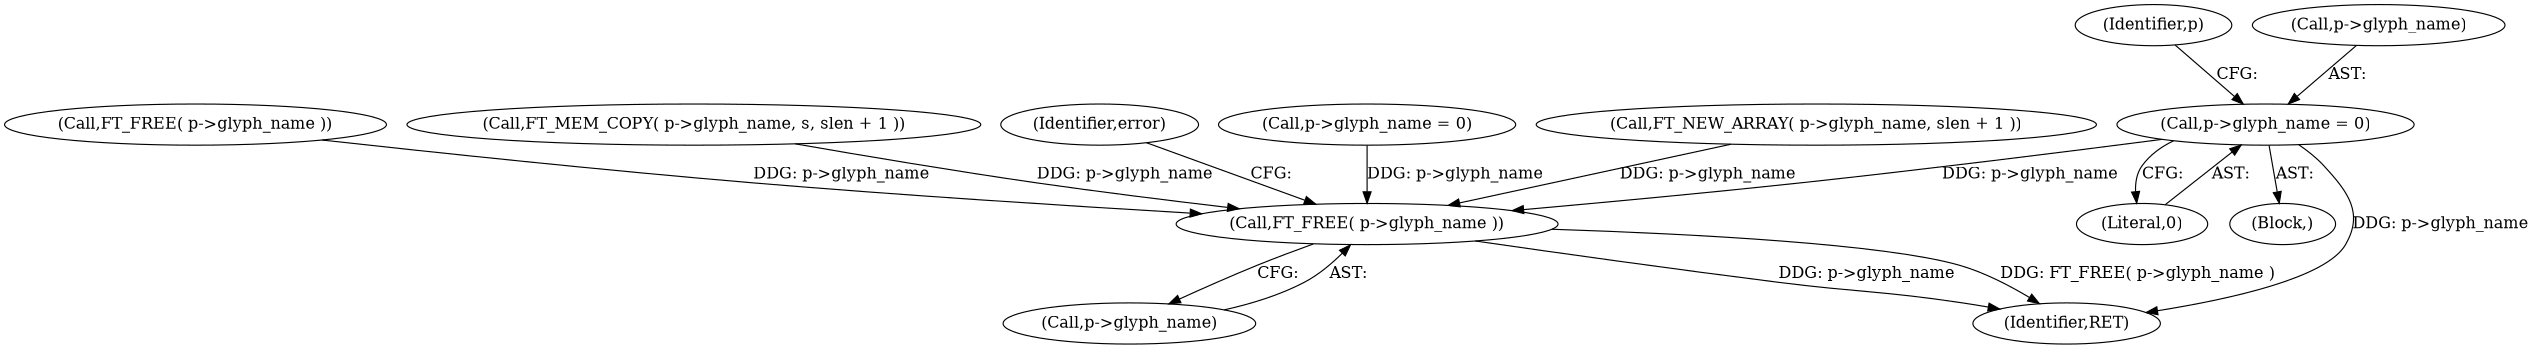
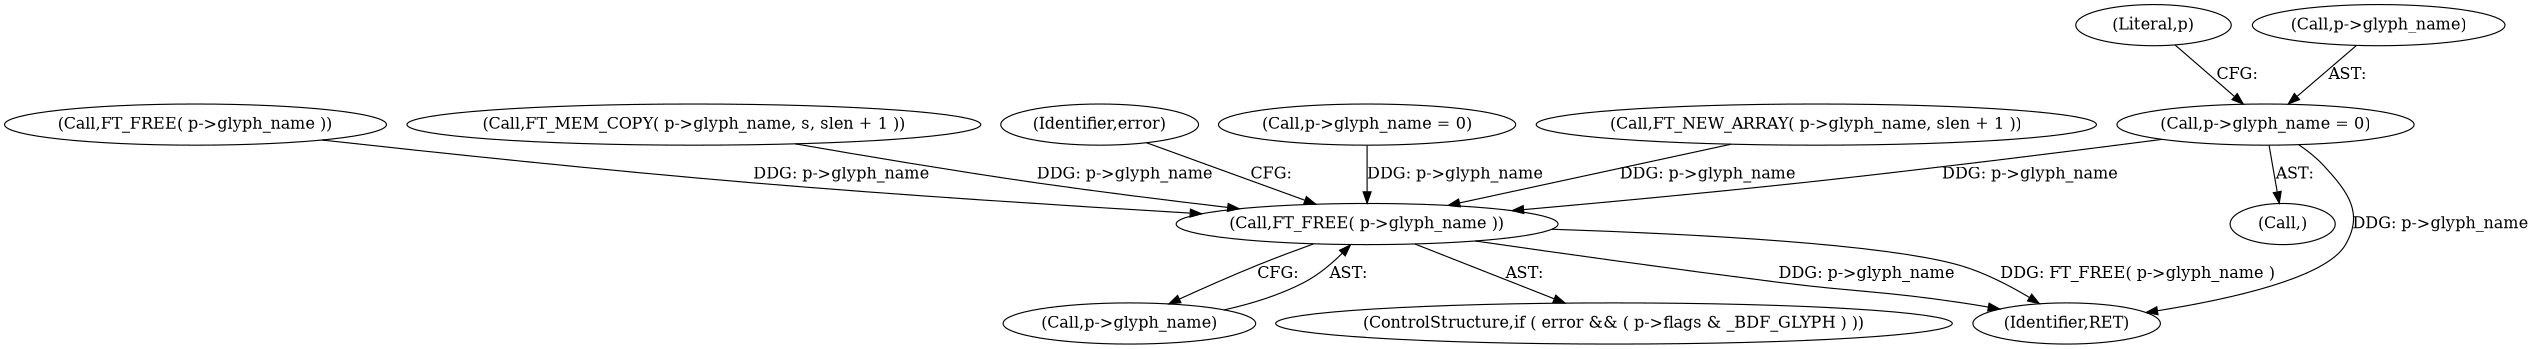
node "(Identifier,p)": label "(Identifier,p)" -> "(Literal,p)"
node "(Literal,0)": removed
node "(Block,)": label "(Block,)" -> "(Call,)"
node "(ControlStructure,if ( error && ( p->flags & _BDF_GLYPH ) ))": added
